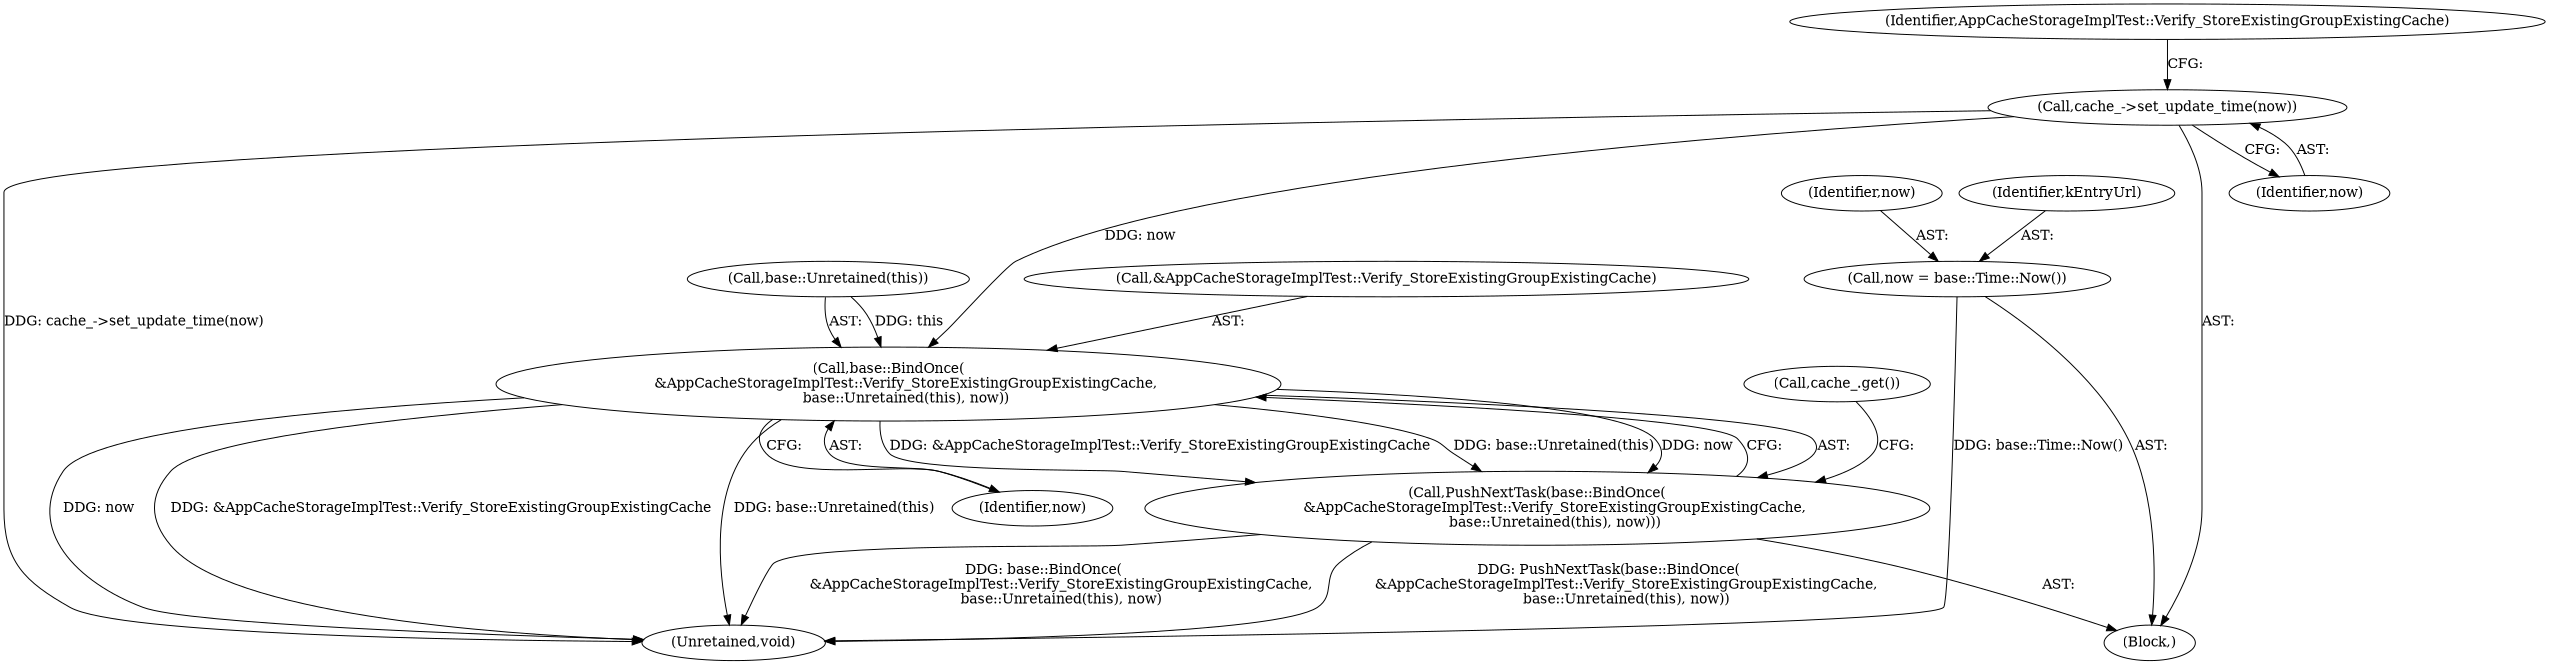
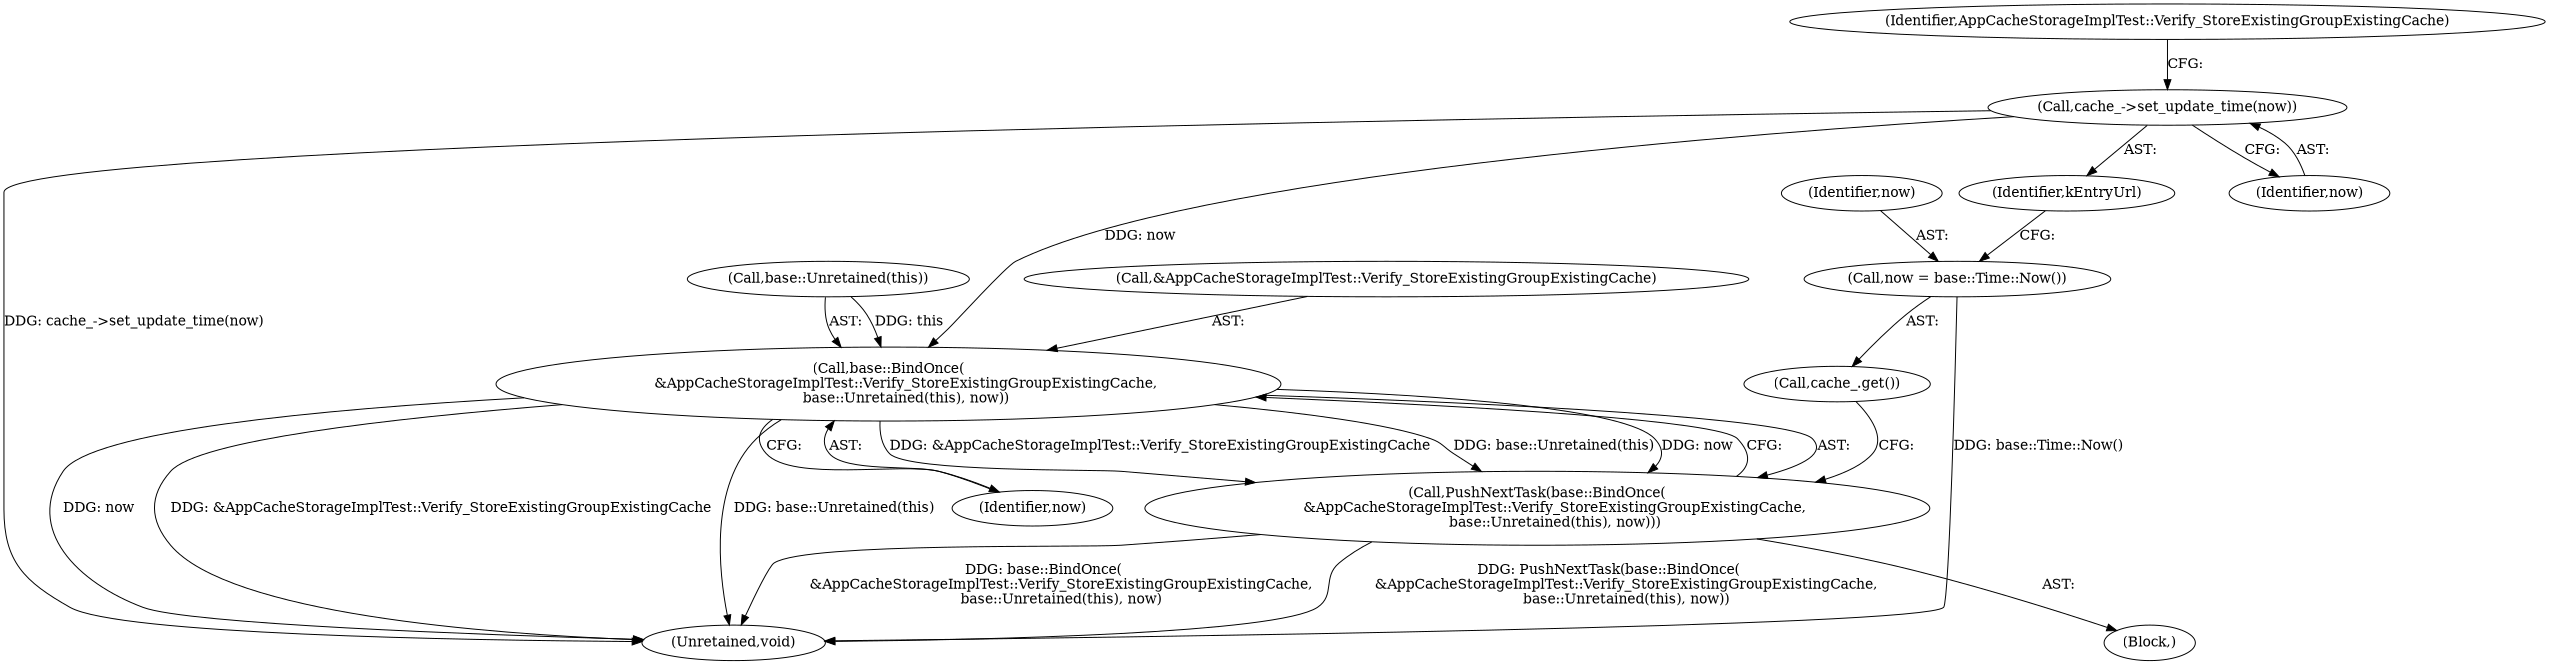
edge "(Identifier,kEntryUrl)" -> "(Call,now = base::Time::Now())": label "AST: " -> "CFG: "
edge "(Call,cache_->set_update_time(now))" -> "(Block,)": now "(Call,cache_->set_update_time(now))" -> "(Identifier,kEntryUrl)"
edge "(Call,now = base::Time::Now())" -> "(Block,)": now "(Call,now = base::Time::Now())" -> "(Call,cache_.get())"
